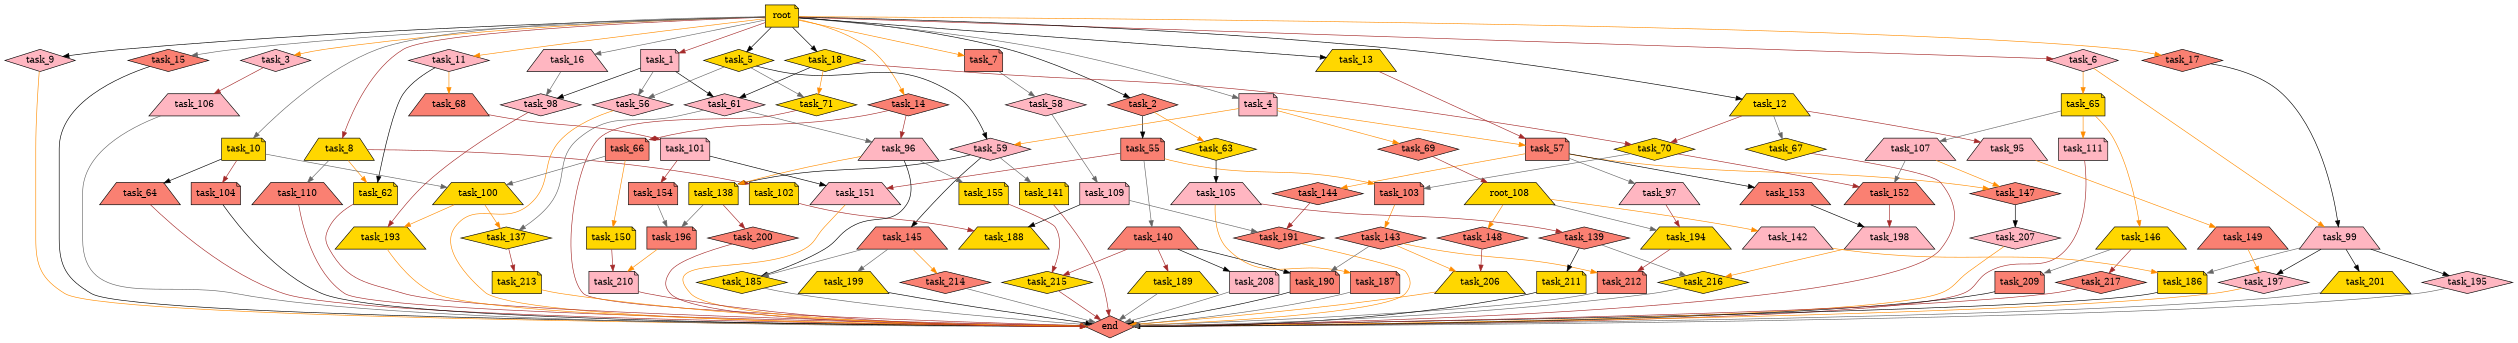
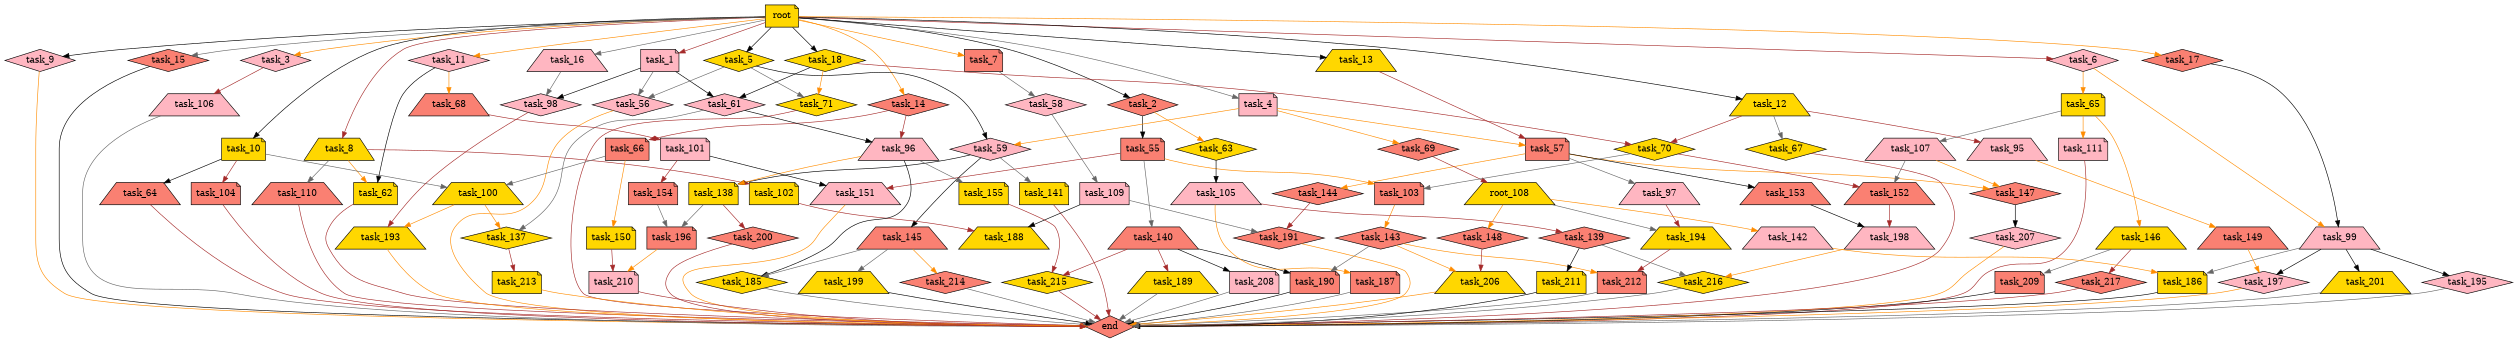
edge "root" -> "task_10": color gray40 -> black
edge "task_61" -> "task_96": color gray40 -> black
edge "task_104" -> "end": color black -> brown
